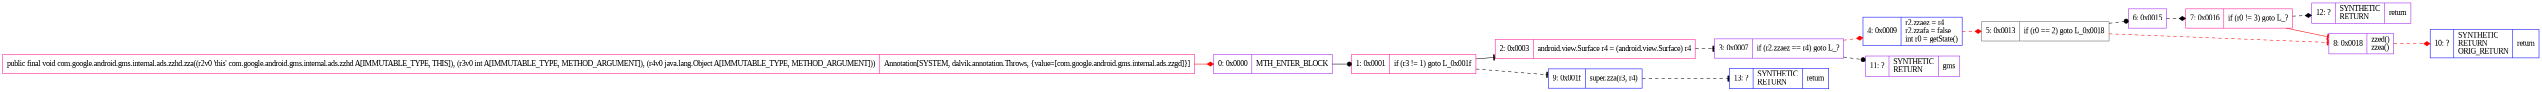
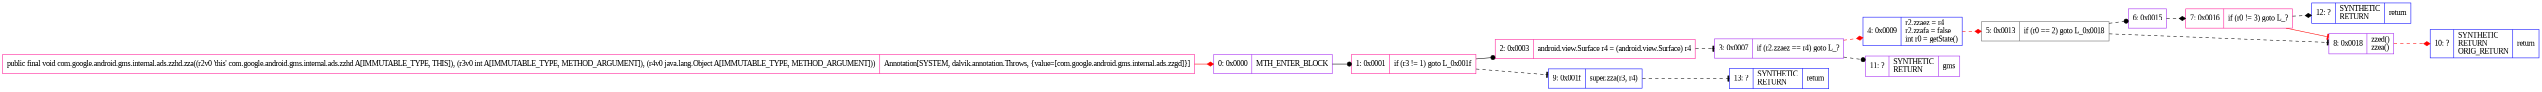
node "12: ?": color purple -> blue
edge "5: 0x0013" -> "8: 0x0018": color red -> black
edge "1: 0x0001" -> "2: 0x0003": arrowhead tee -> dot
